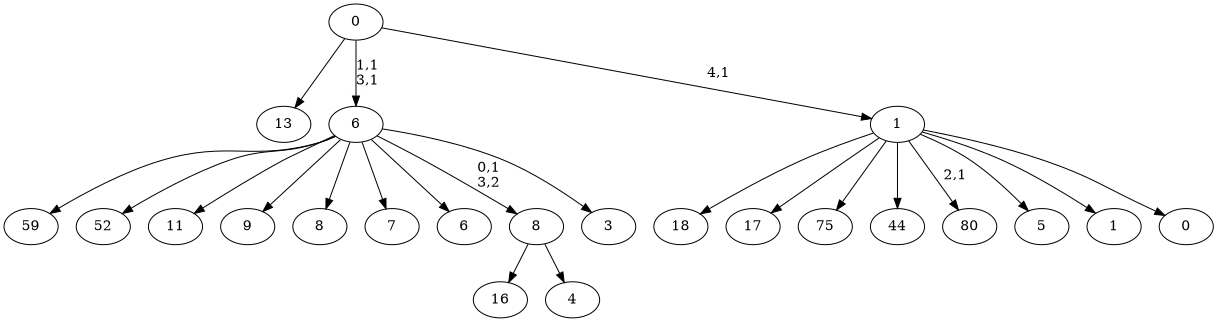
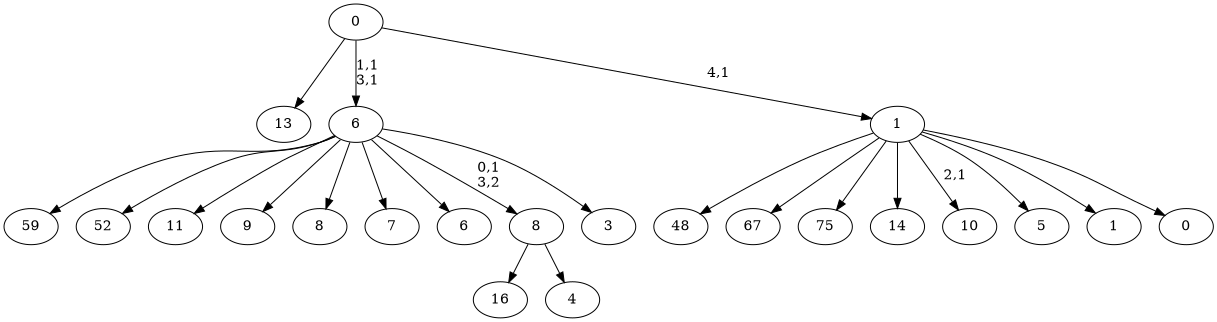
node "18": label "18" -> "48"
node "17": label "17" -> "67"
node "44": label "44" -> "14"
node "80": label "80" -> "10"
